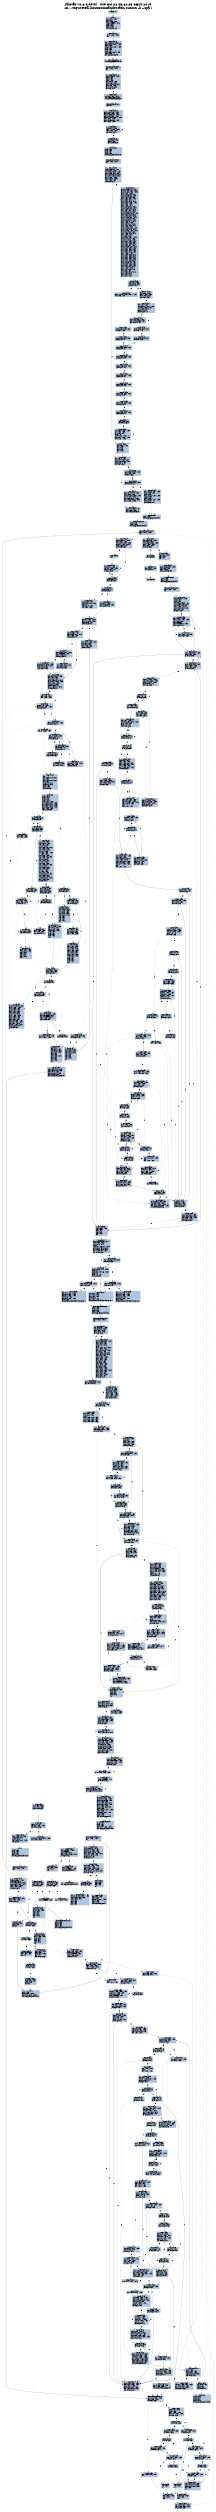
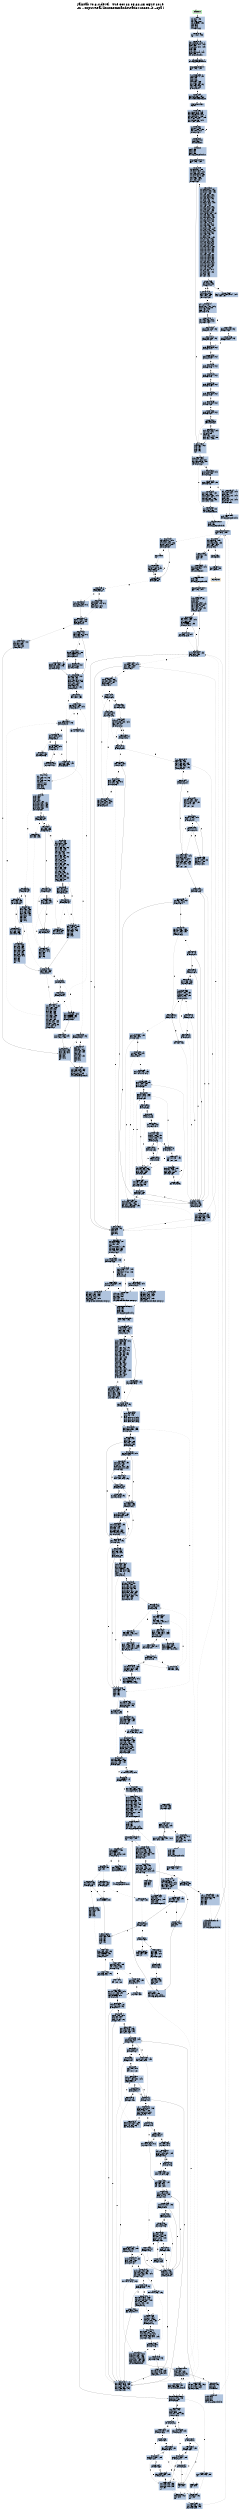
node "0x080a1fc7 jmp 0x080a1f34": removed
